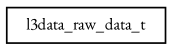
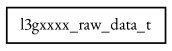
node "l3data_raw_data_t": label "l3data_raw_data_t" -> "l3gxxxx_raw_data_t"
